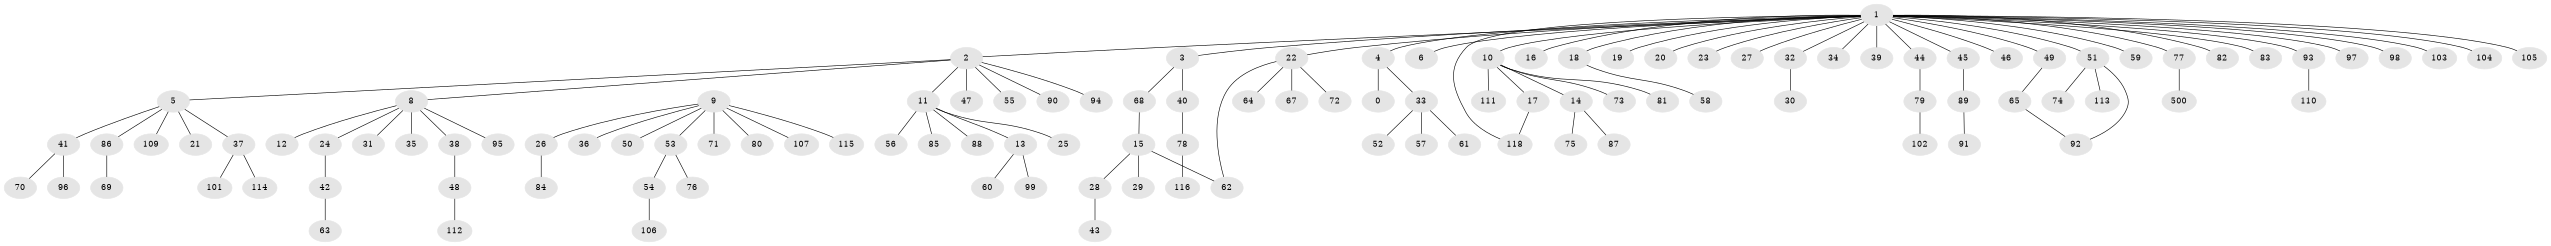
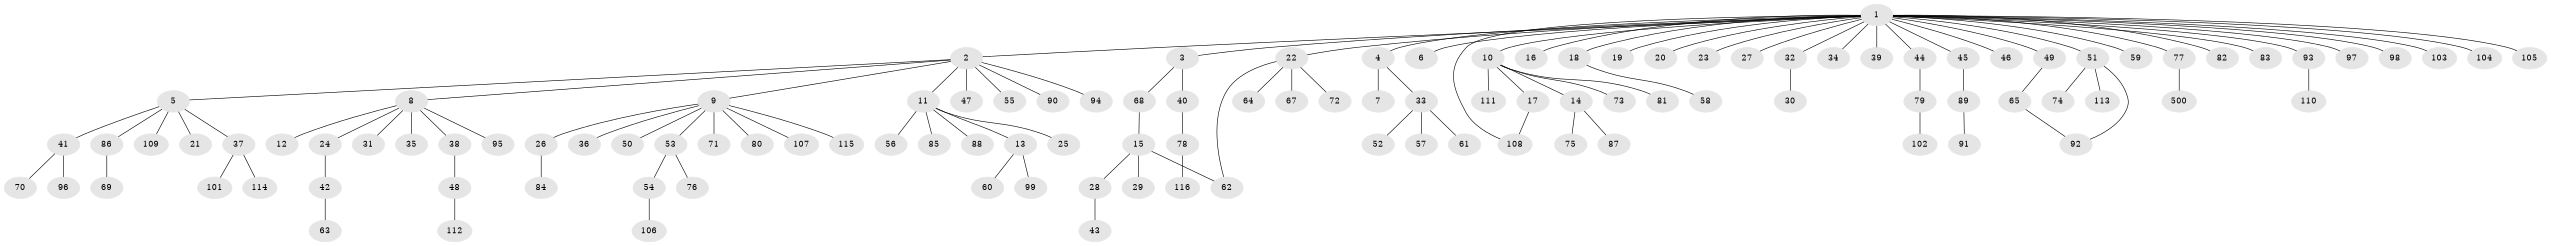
edge "2" -- "9": added
node "0": label "0" -> "7"
node "118": label "118" -> "108"
